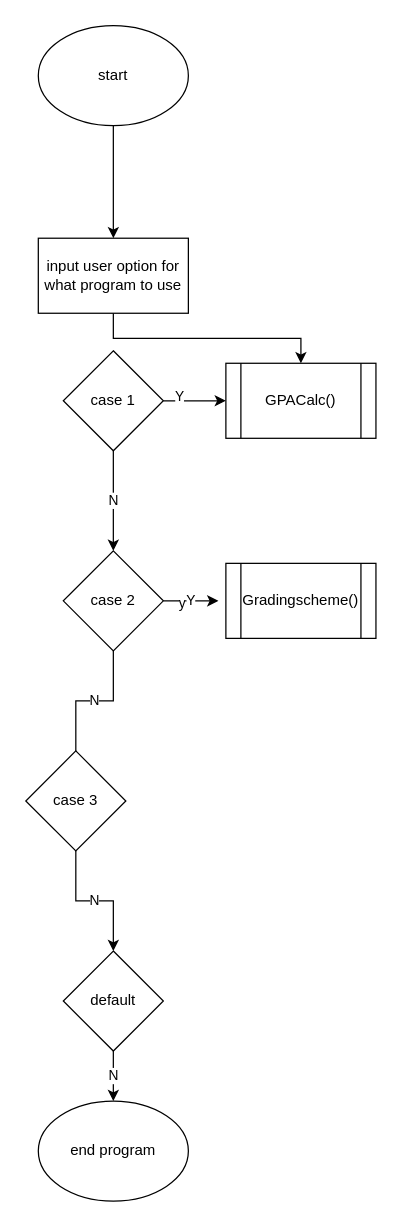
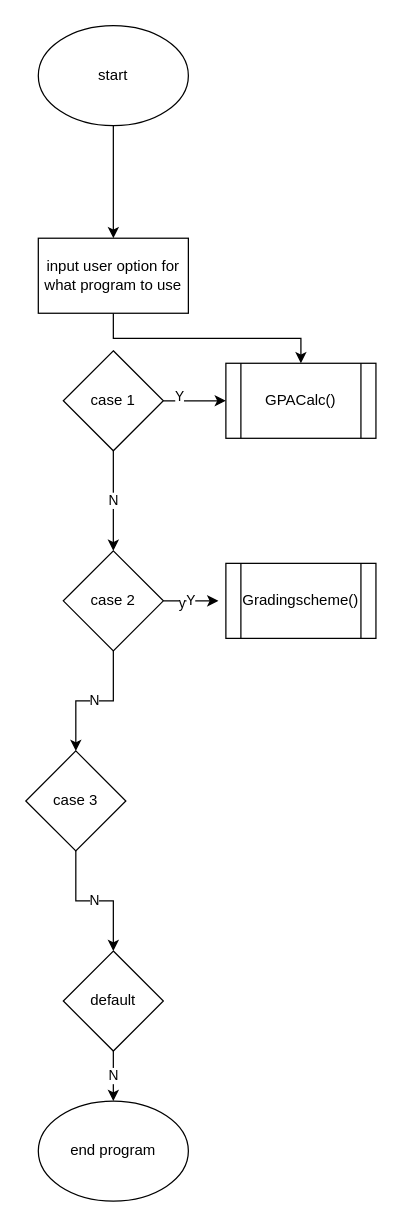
edge "case 2" -- "case 3": arrowhead none -> classic
